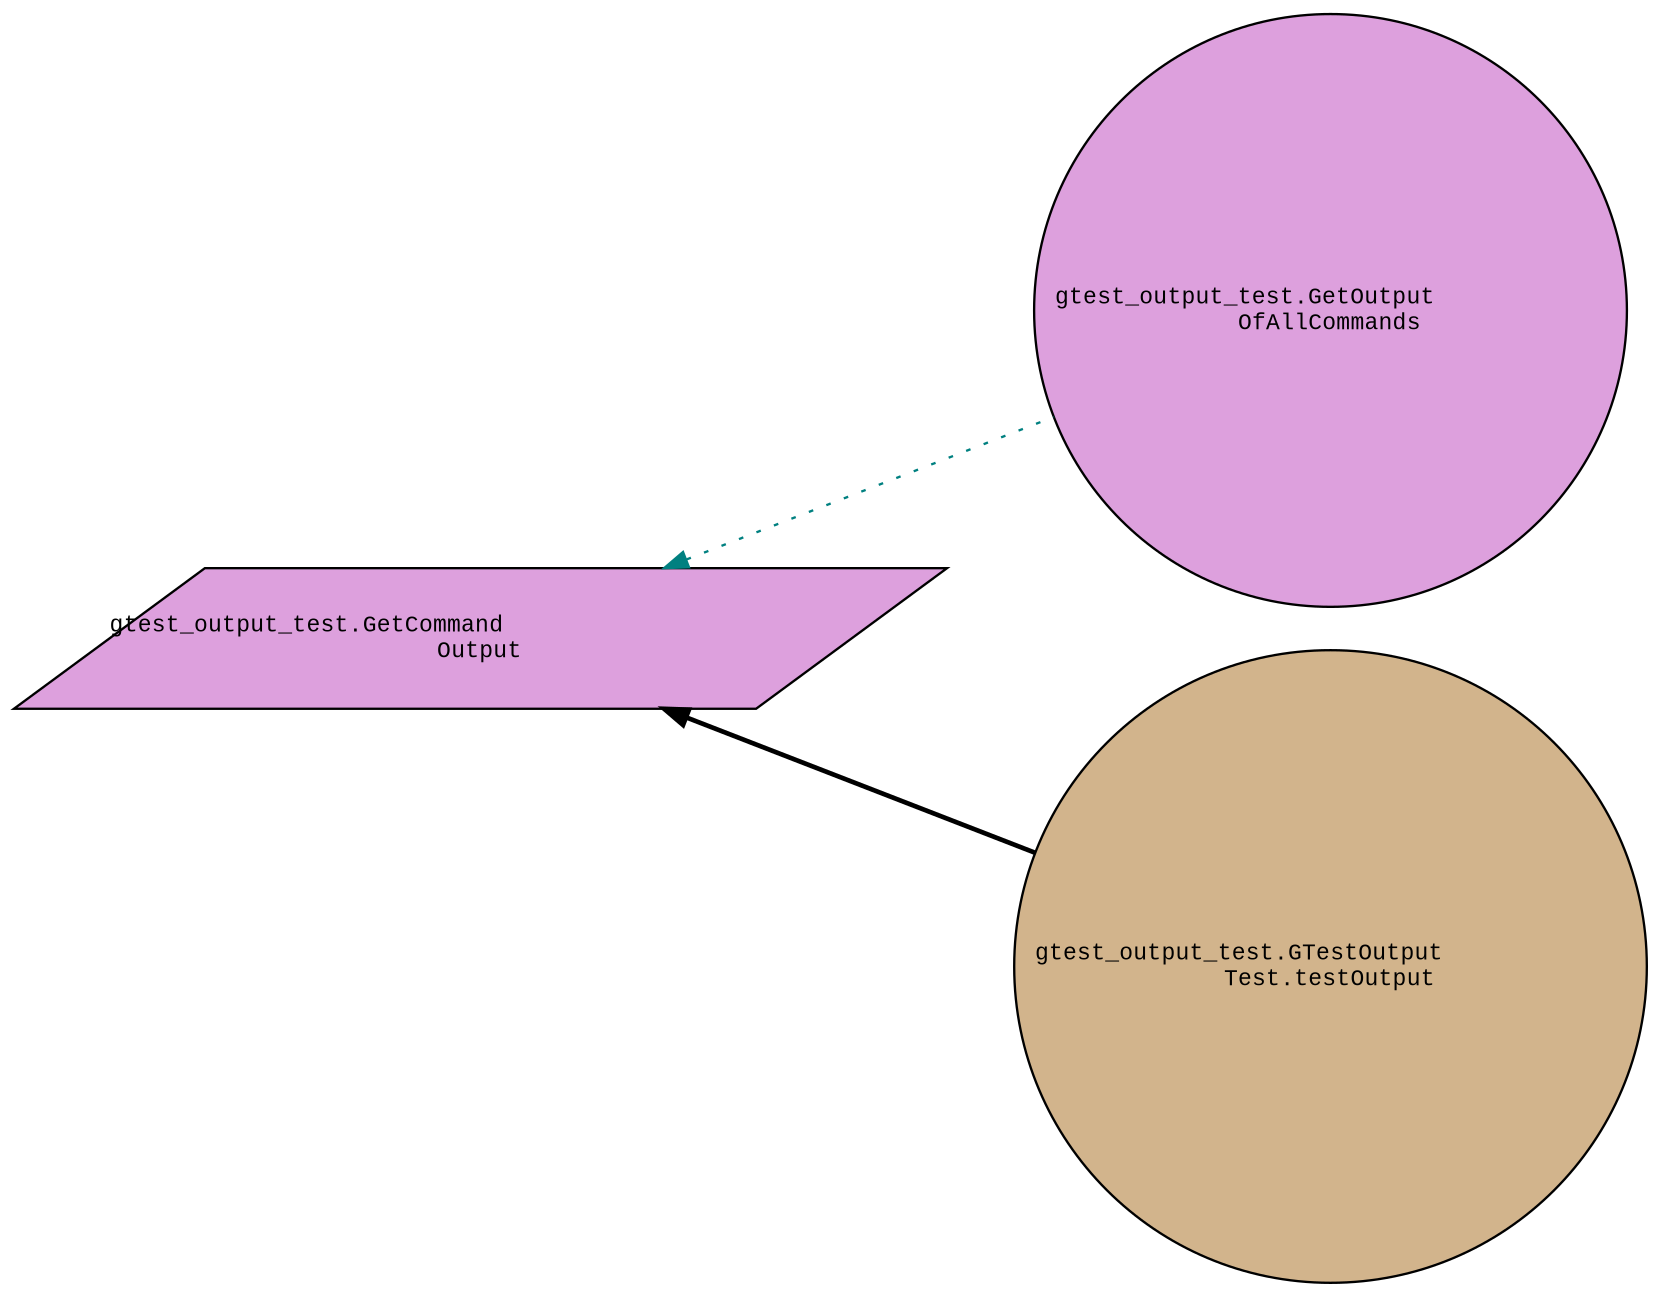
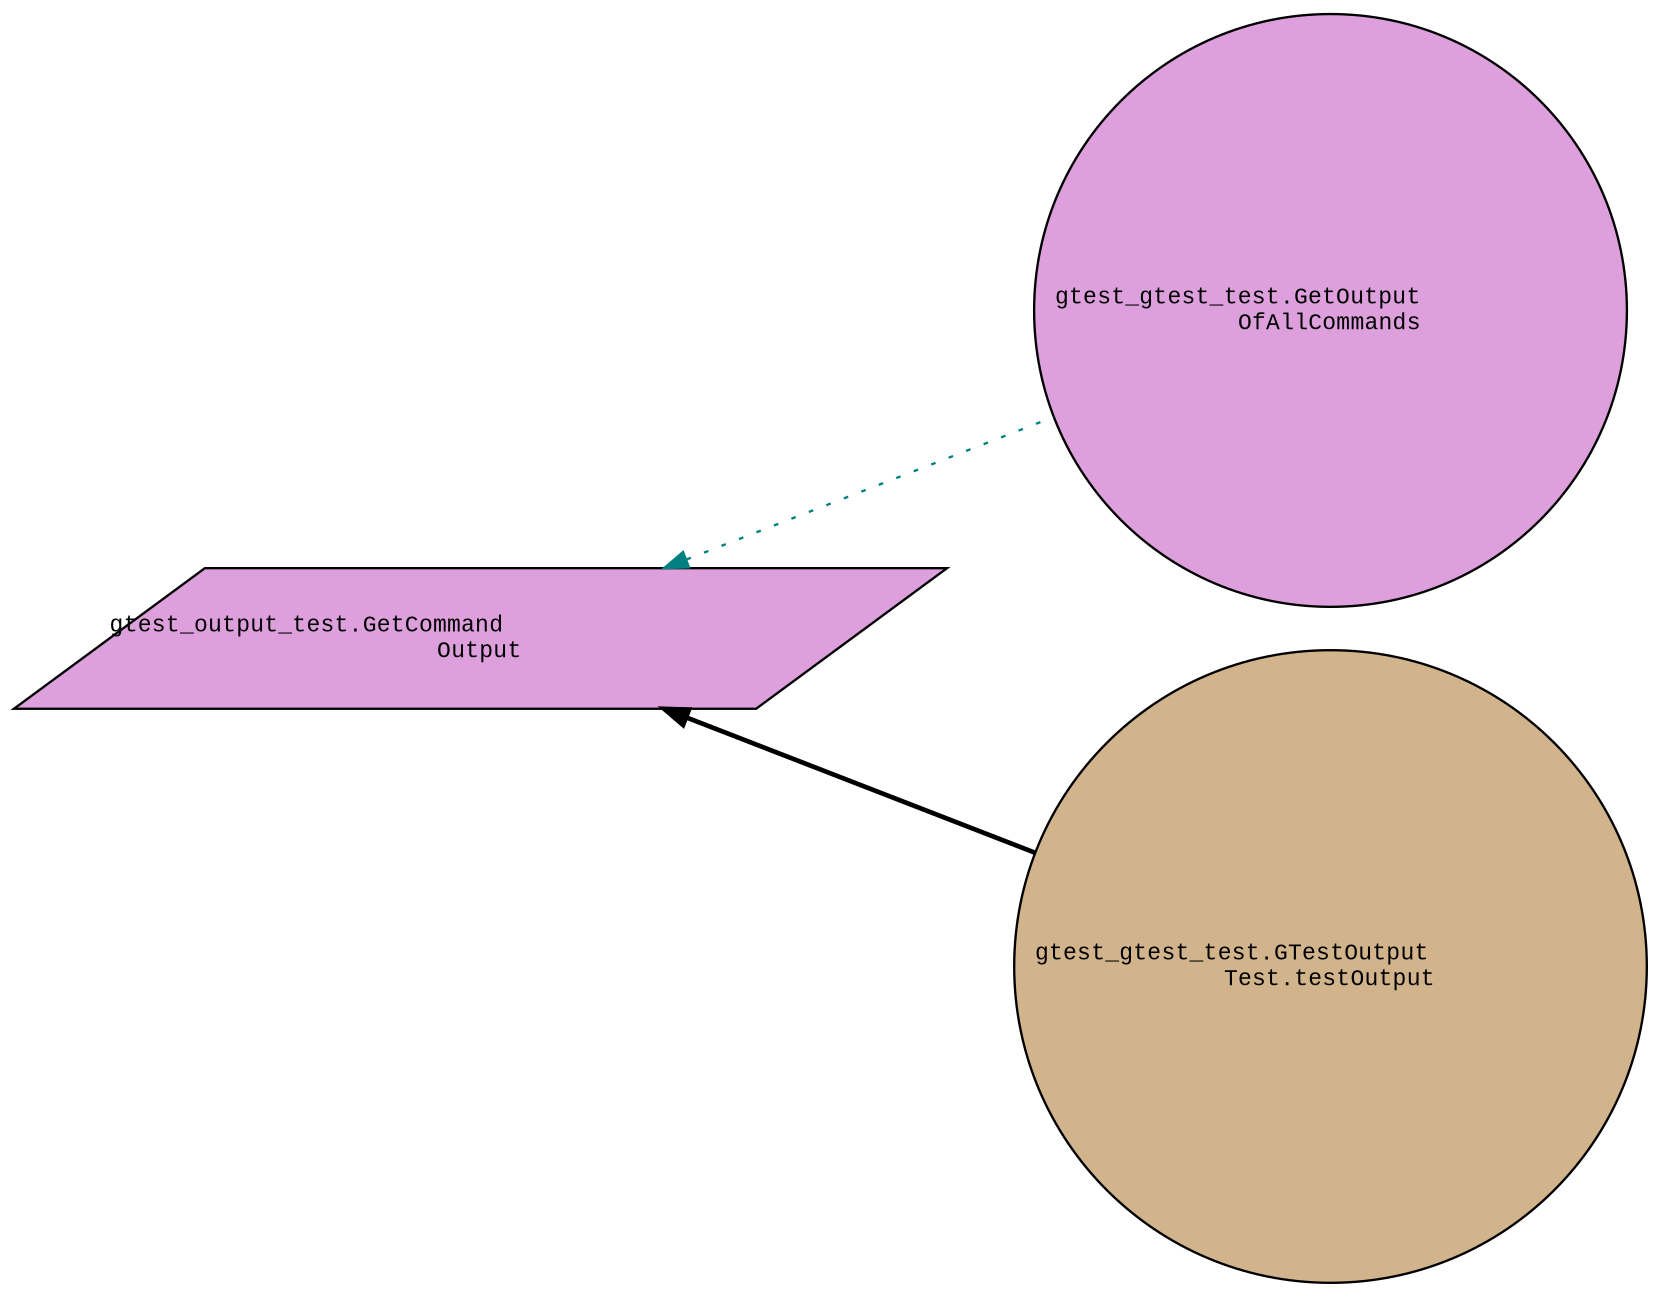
node "gtest_output_test.GetOutput OfAllCommands": label "gtest_output_test.GetOutput OfAllCommands" -> "gtest_gtest_test.GetOutput OfAllCommands"
node "gtest_output_test.GTestOutput Test.testOutput": label "gtest_output_test.GTestOutput Test.testOutput" -> "gtest_gtest_test.GTestOutput Test.testOutput"
